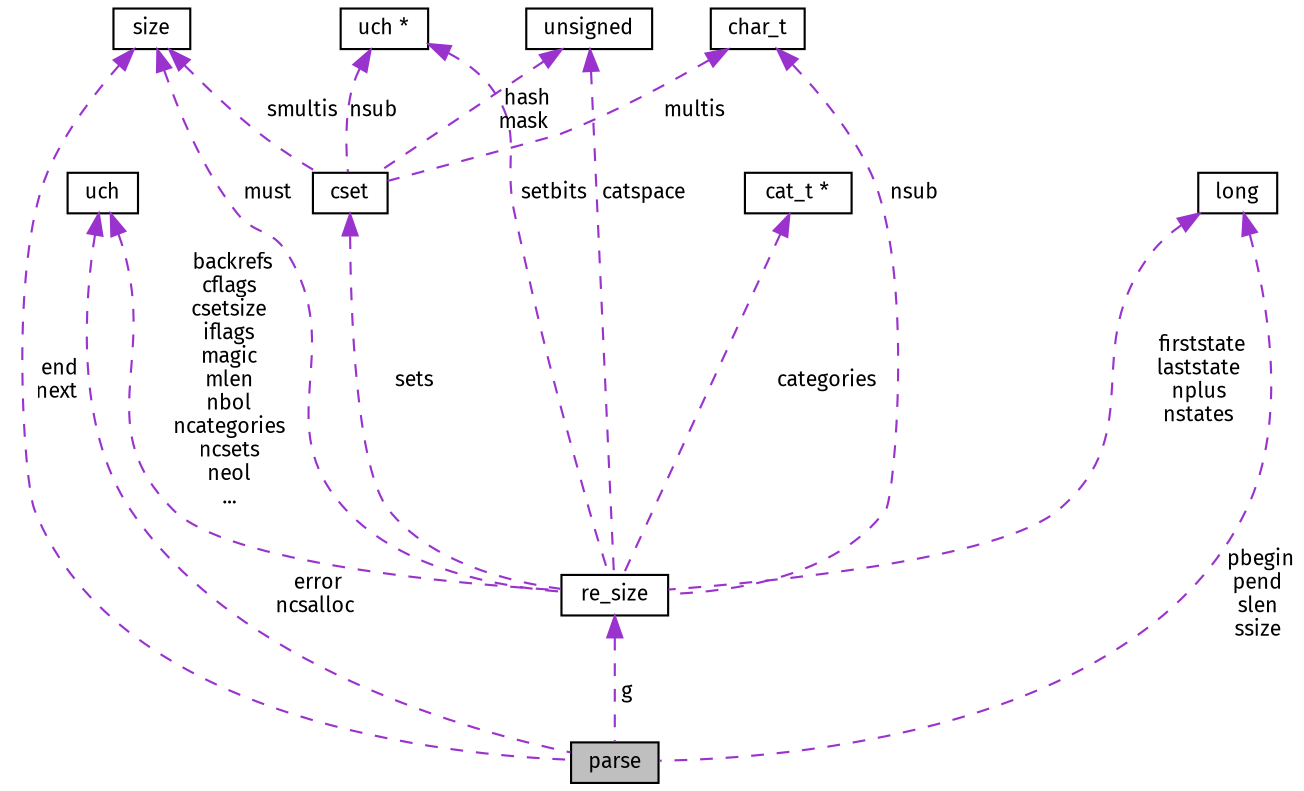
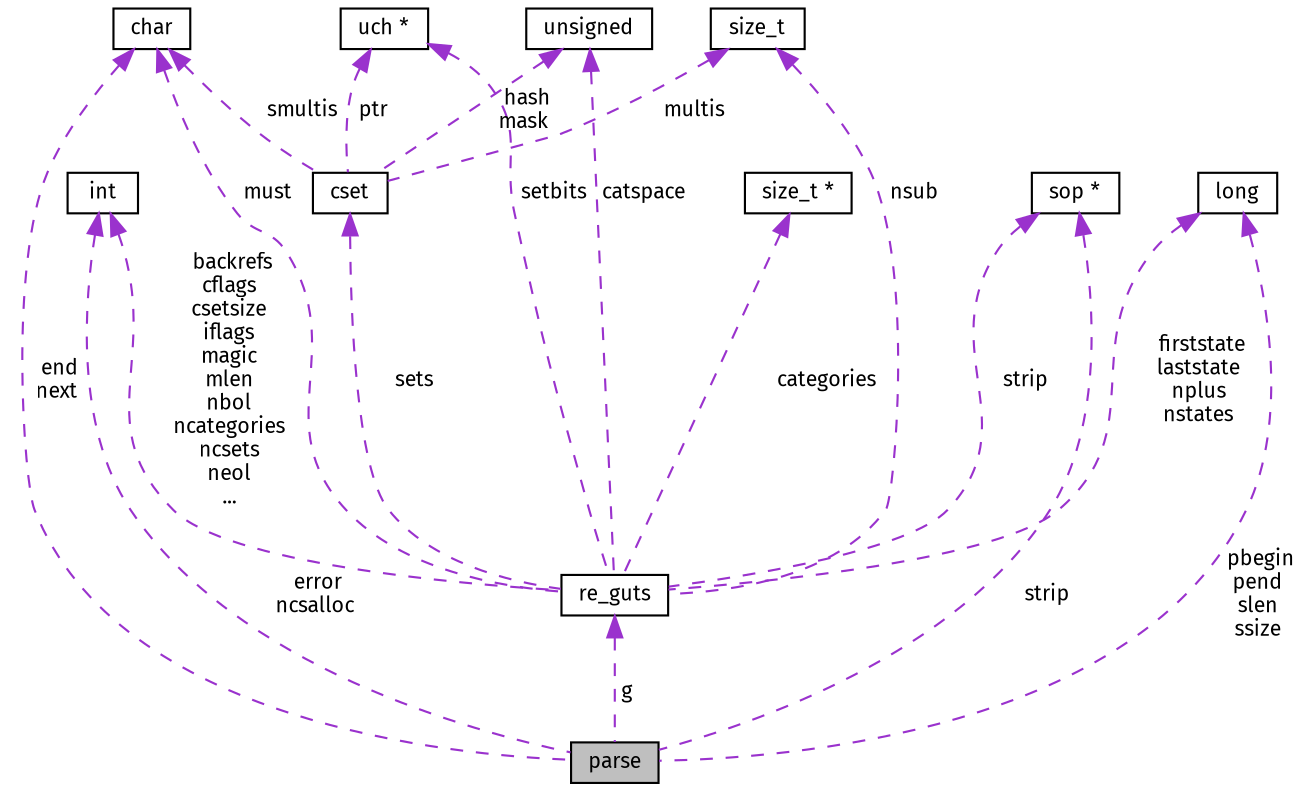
node "size": label "size" -> "char"
node "char_t": label "char_t" -> "size_t"
edge "cset" -> "uch *": label " nsub" -> " ptr"
node "uch": label "uch" -> "int"
node "cat_t *": label "cat_t *" -> "size_t *"
node "sop *": added
node "re_size": label "re_size" -> "re_guts"
